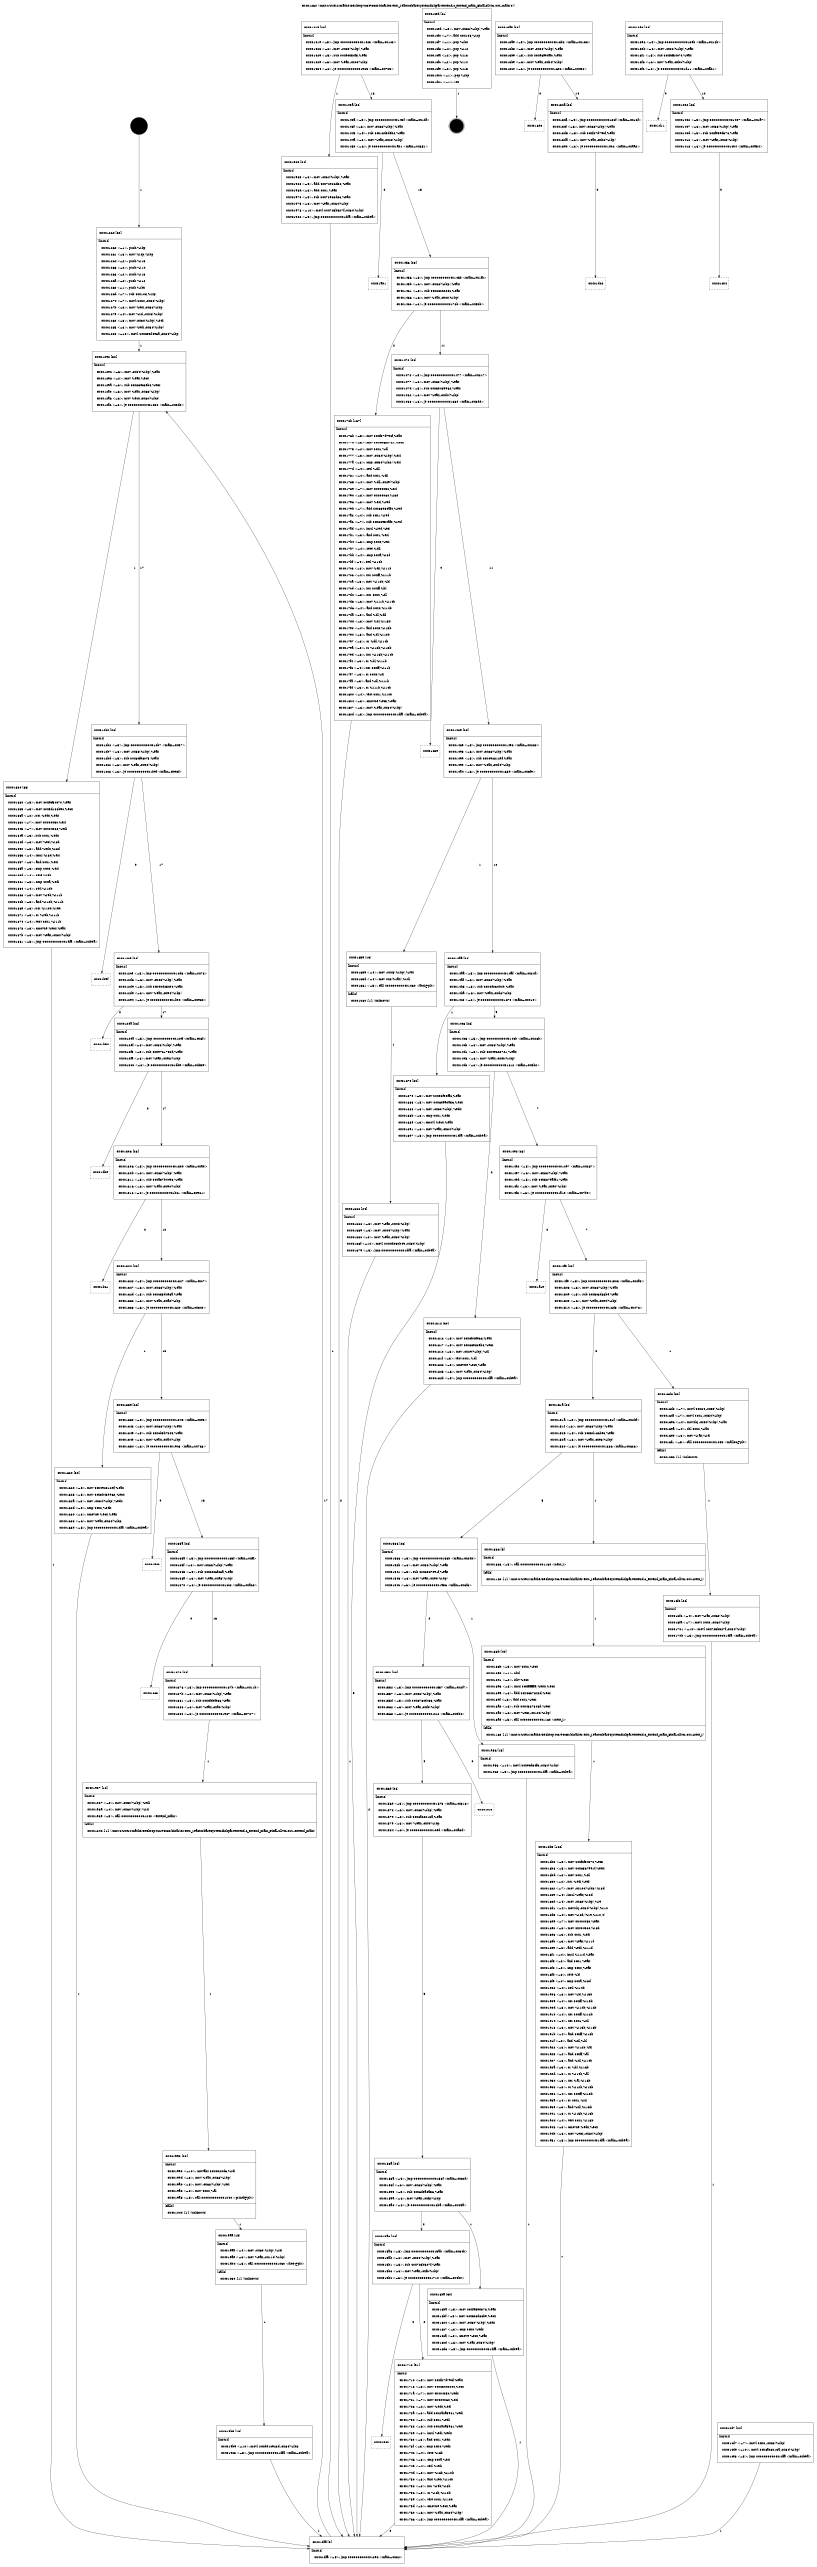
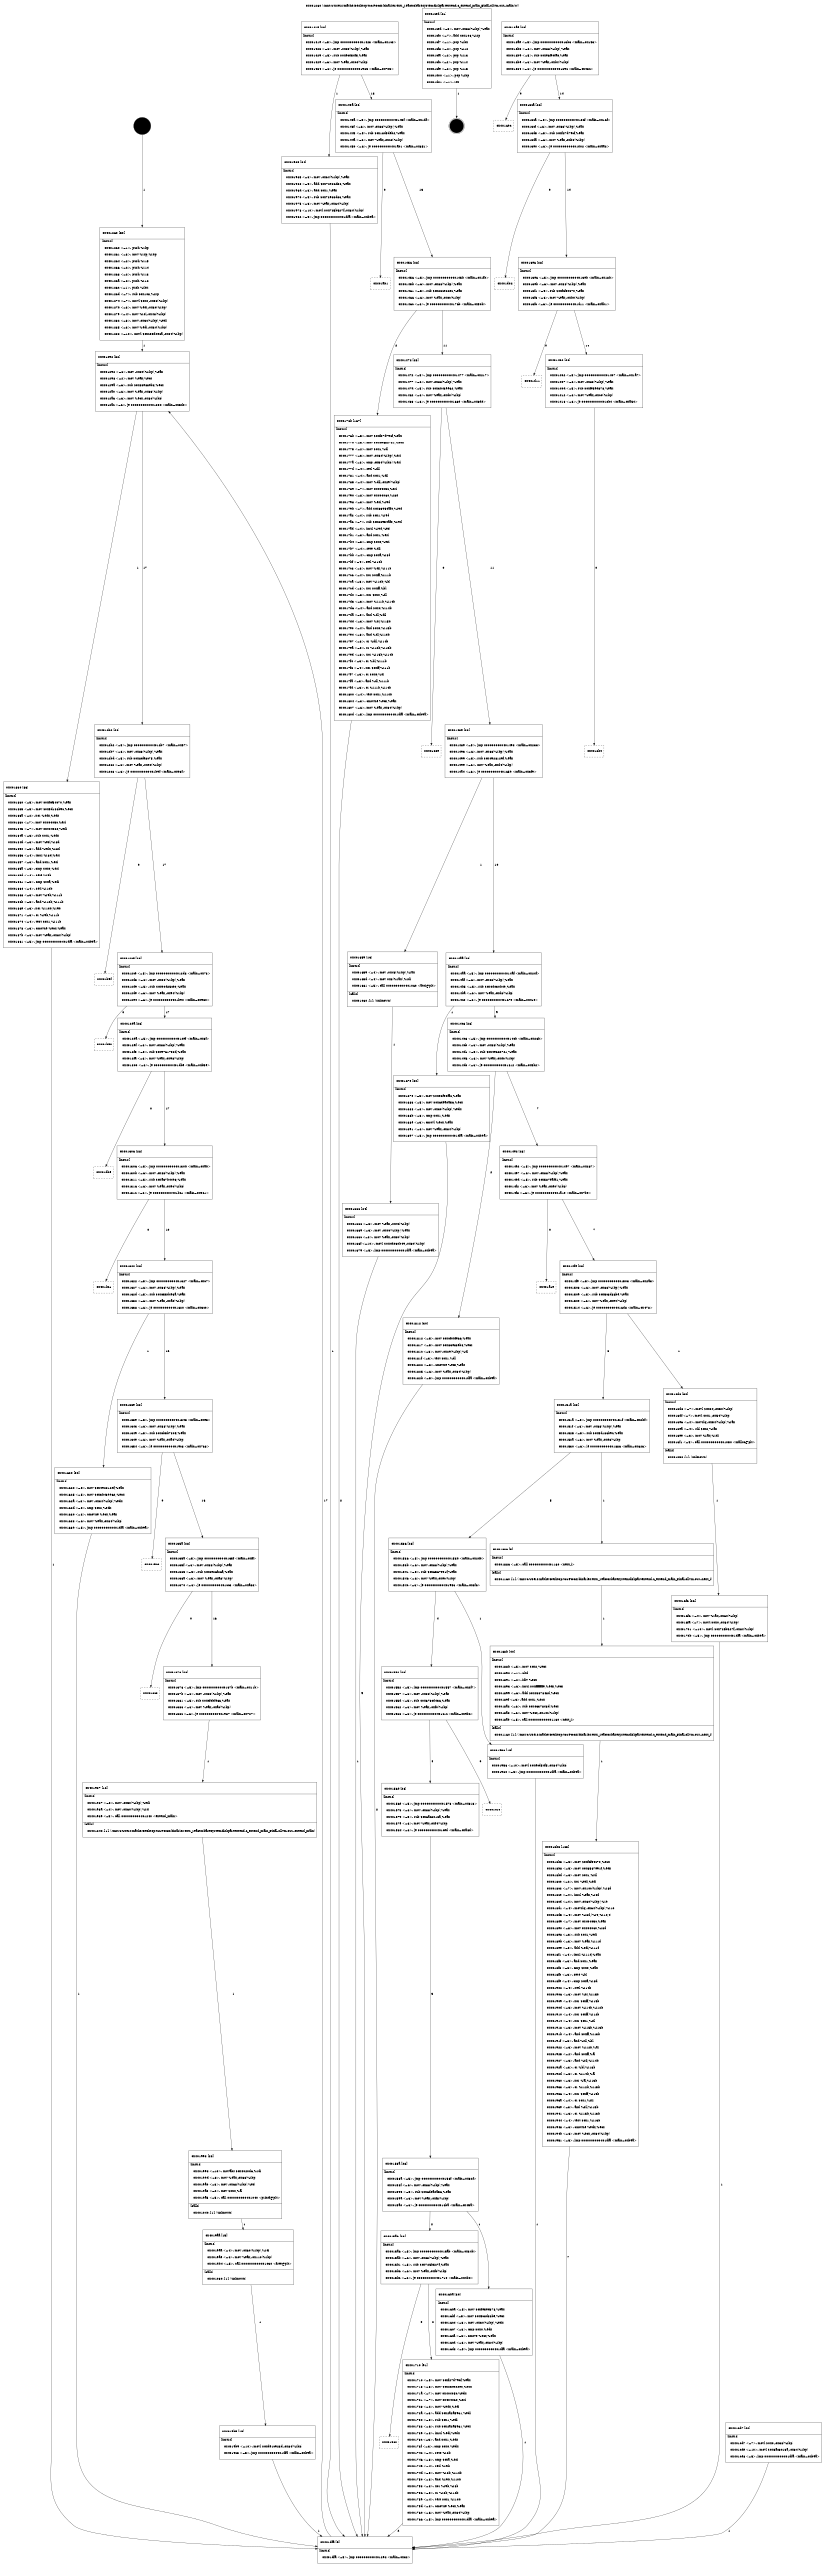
edge "0x4013ca [28]" -> "0x4013e6 [28]": added, label "14"
